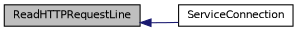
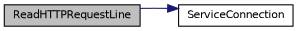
edge "ServiceConnection" -> "ReadHTTPRequestLine": reversed
